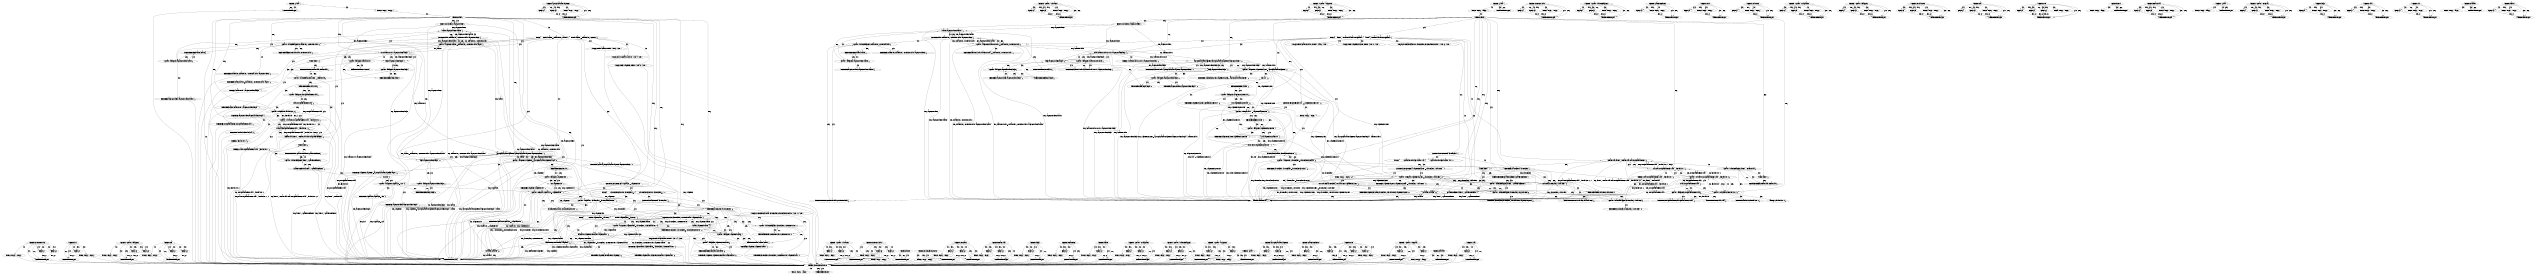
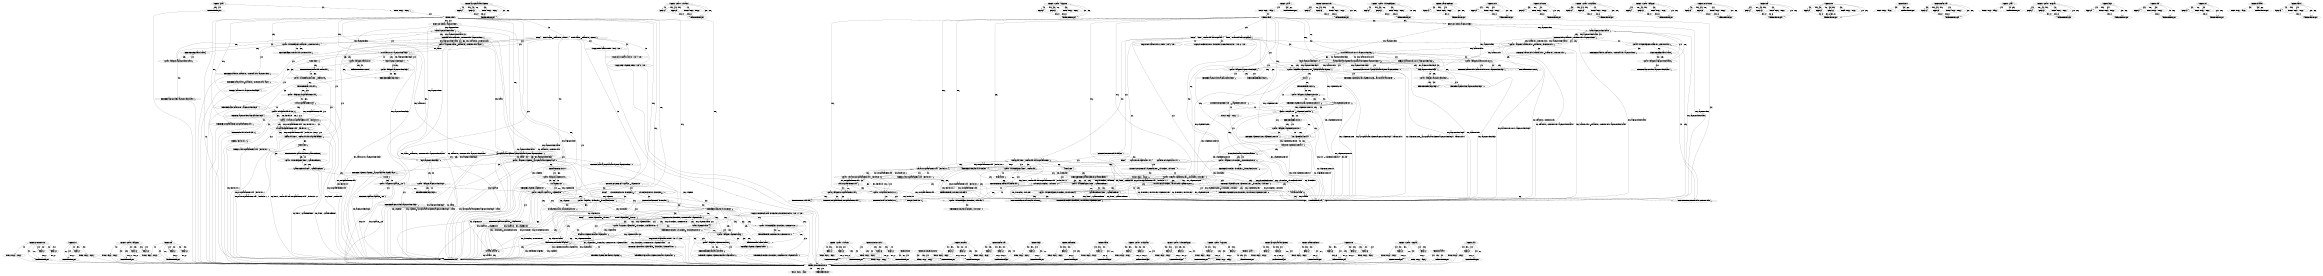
node "<(LOCAL,IntRect widgetRectInScreen: IntRect)<SUB>10</SUB>>": removed
